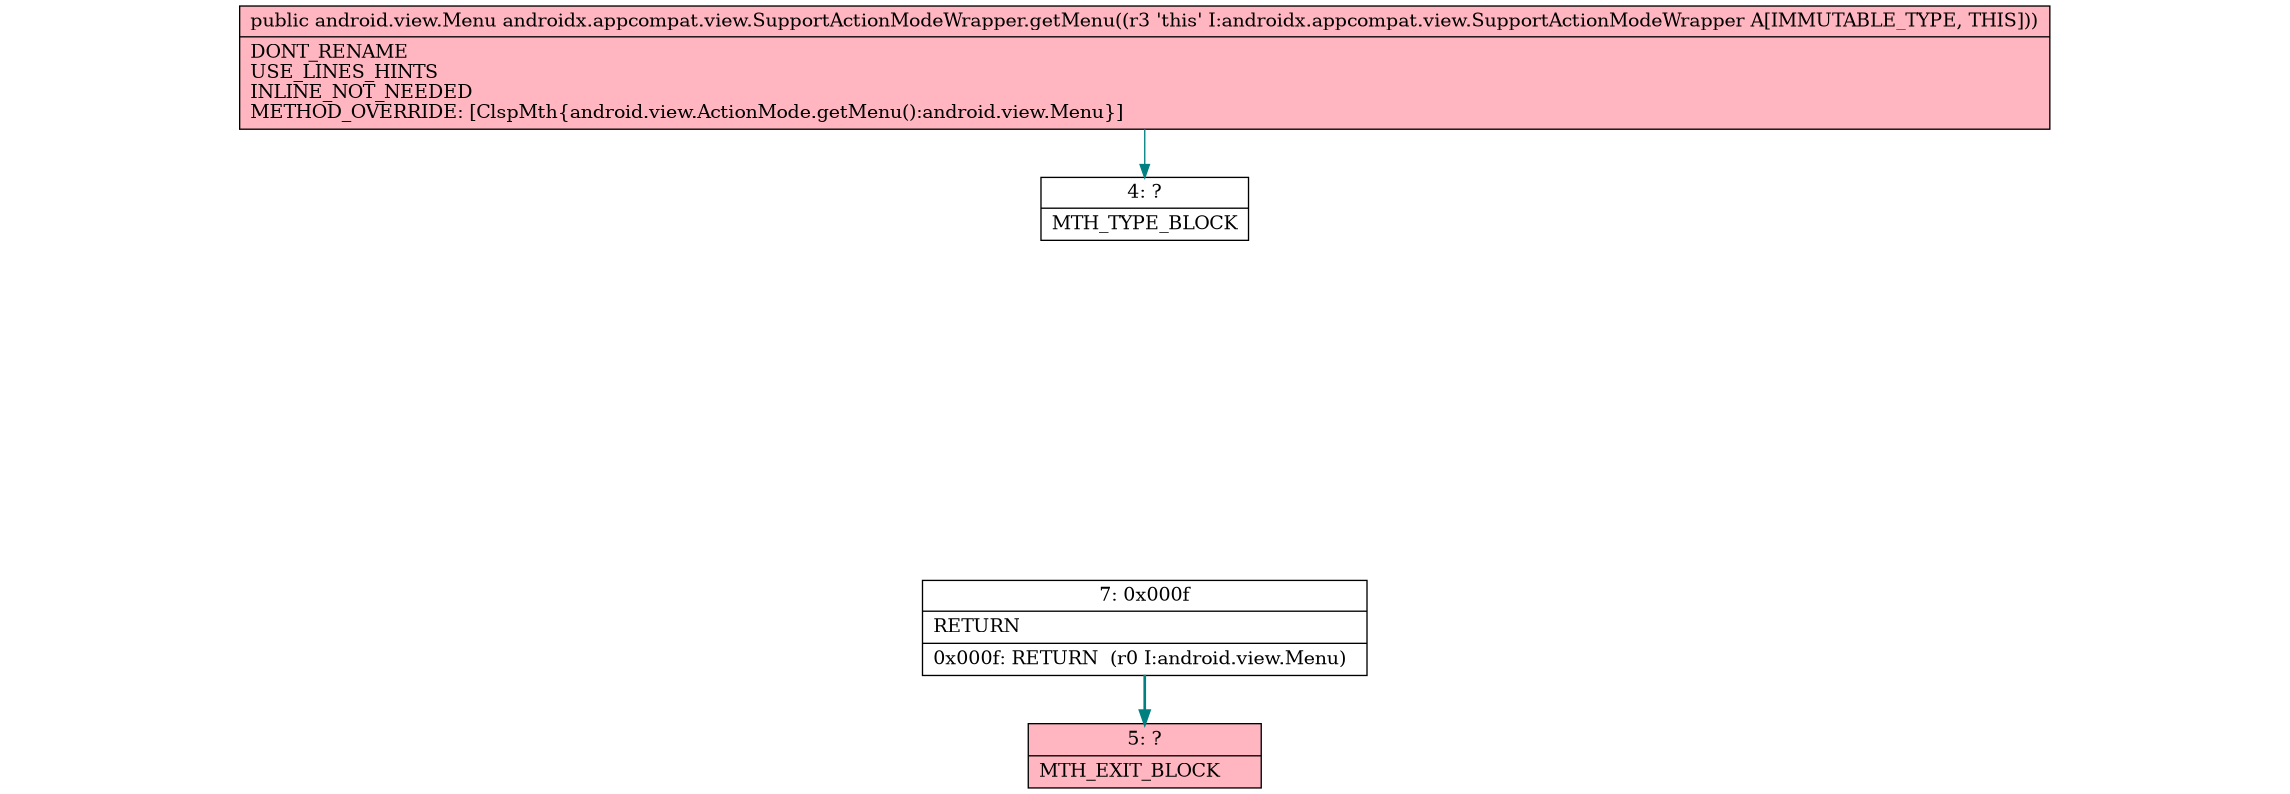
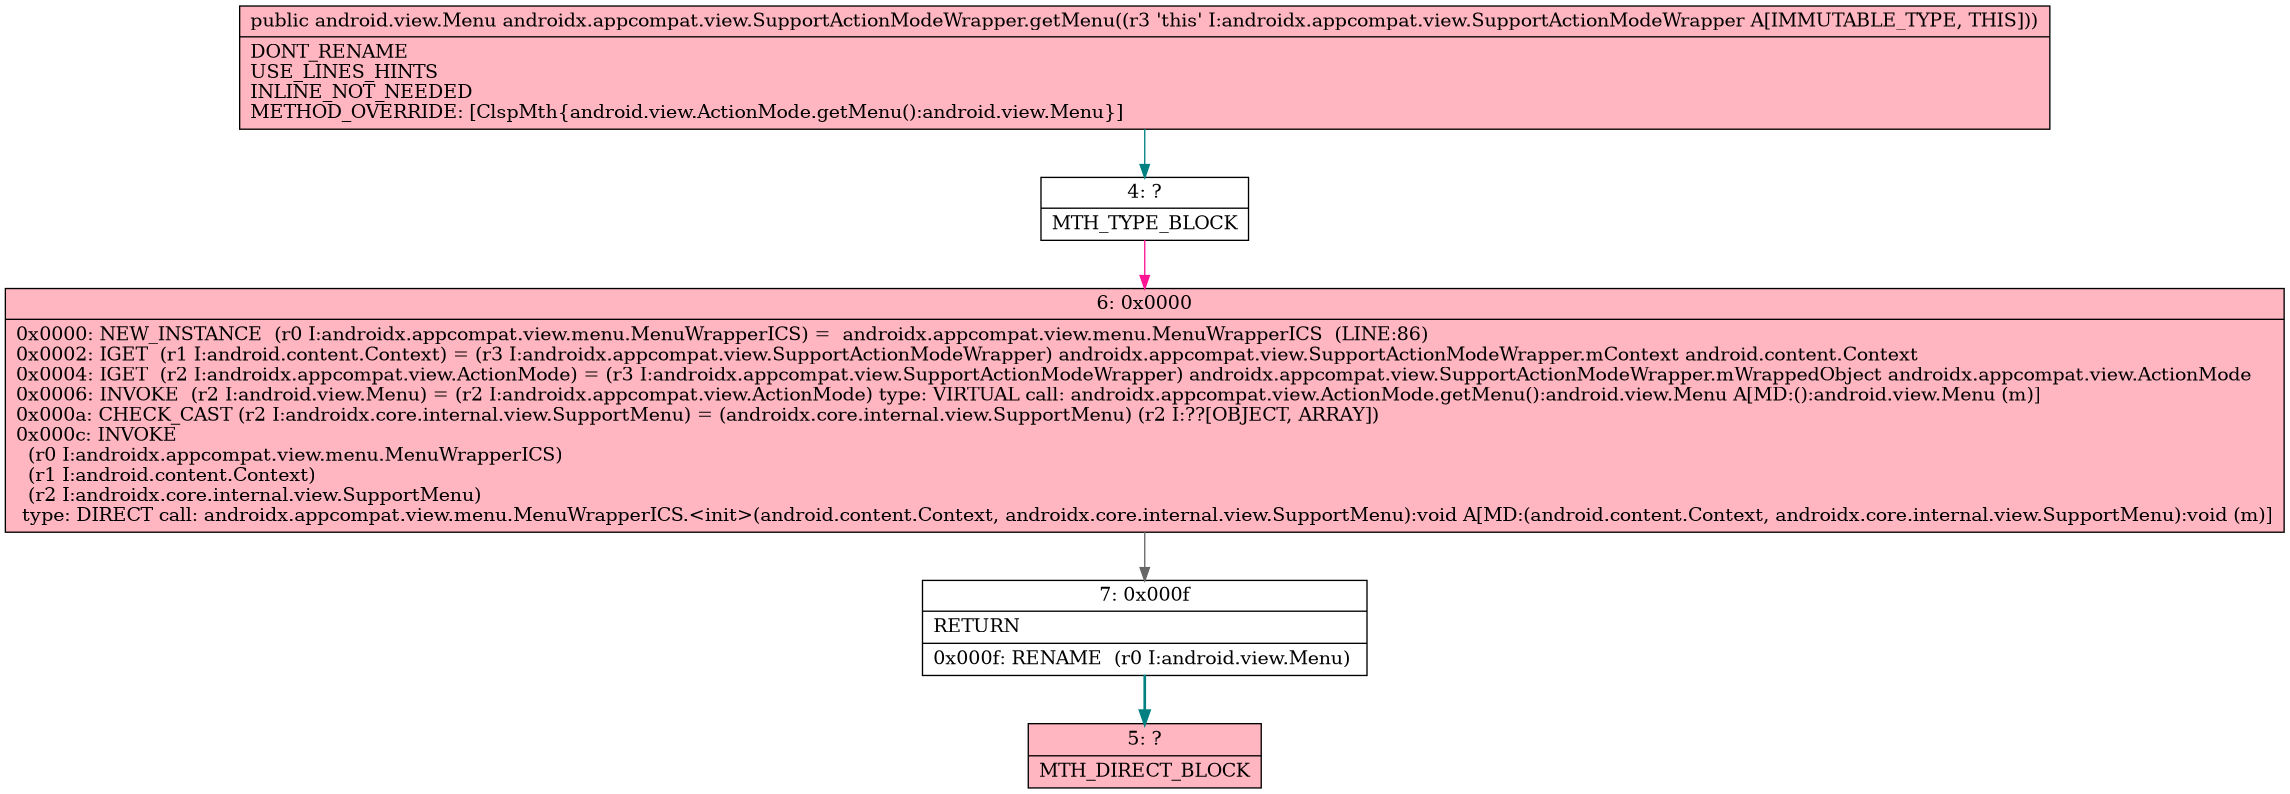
node "6: 0x0000": added
node "7: 0x000f": text "0x000f: RETURN  (r0 I:android.view.Menu)" -> "0x000f: RENAME  (r0 I:android.view.Menu)"
node "5: ?": text "MTH_EXIT_BLOCK" -> "MTH_DIRECT_BLOCK"
